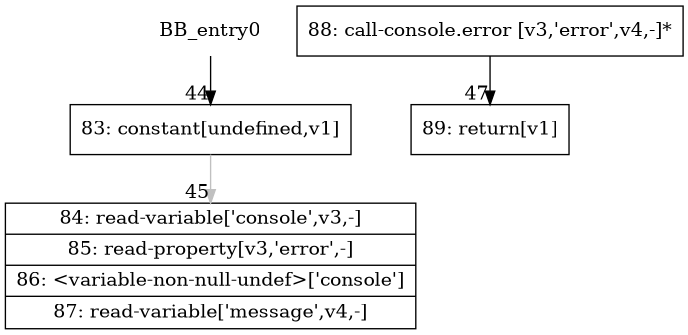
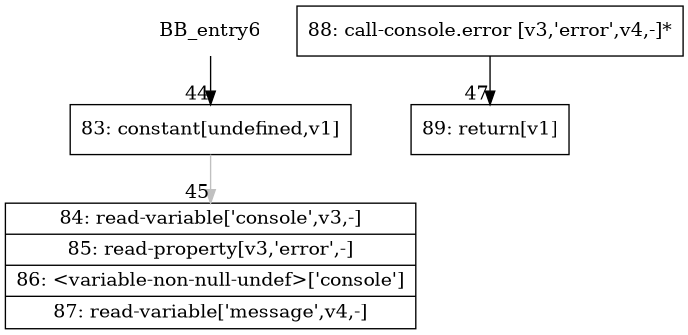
node "BB_entry0": label "BB_entry0" -> "BB_entry6"
